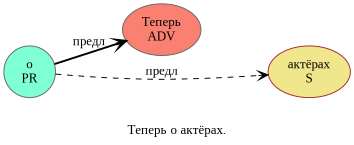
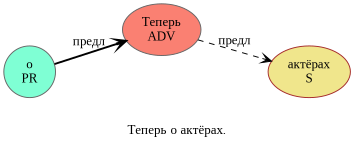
edge "о PR" -> "актёрах S": now "Теперь ADV" -> "актёрах S"
